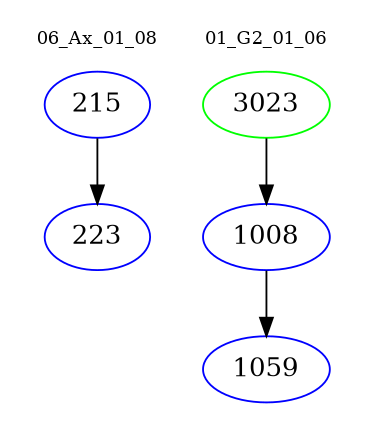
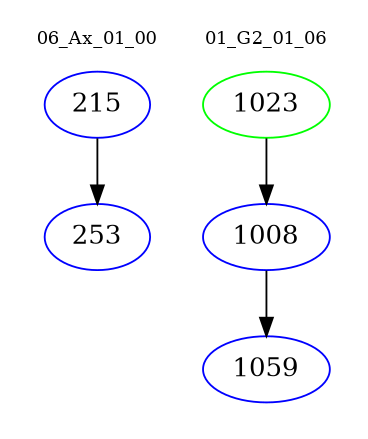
cluster "06_Ax_01_08": label "06_Ax_01_08" -> "06_Ax_01_00"
node "3023": label "3023" -> "1023"
node "223": label "223" -> "253"
